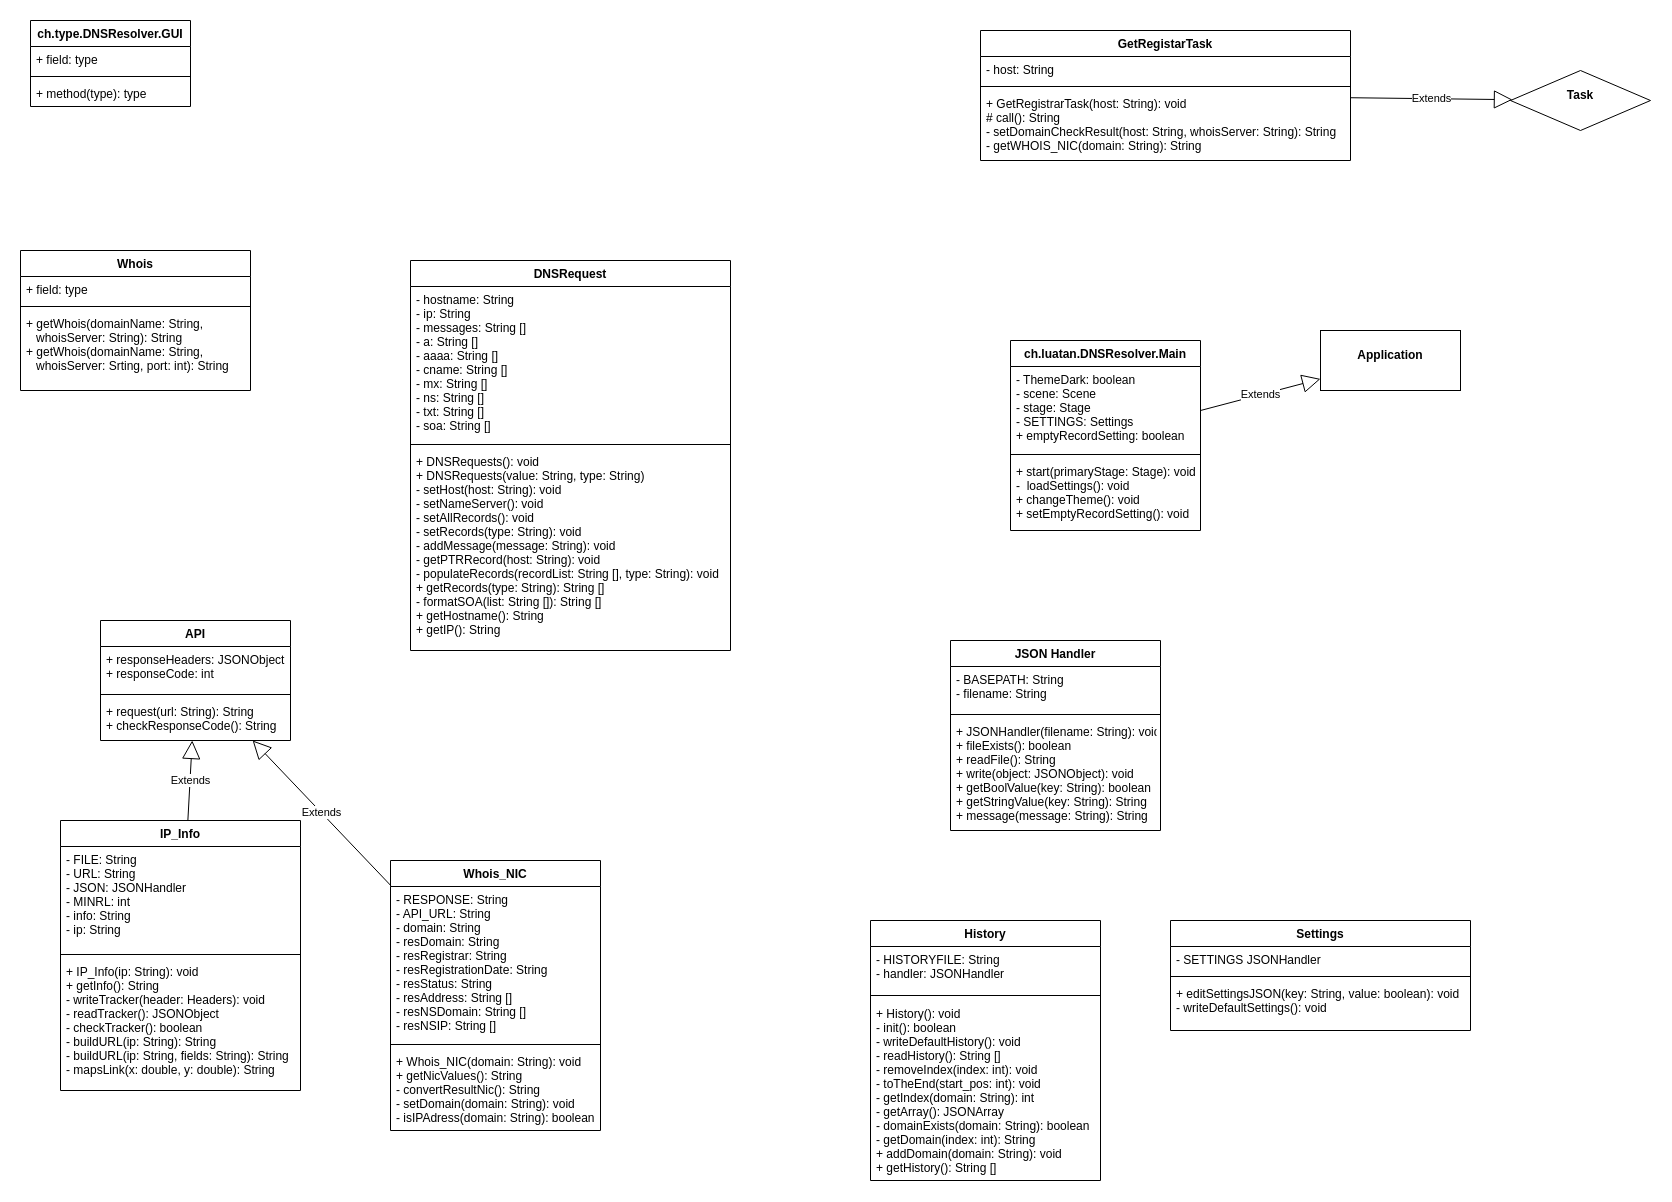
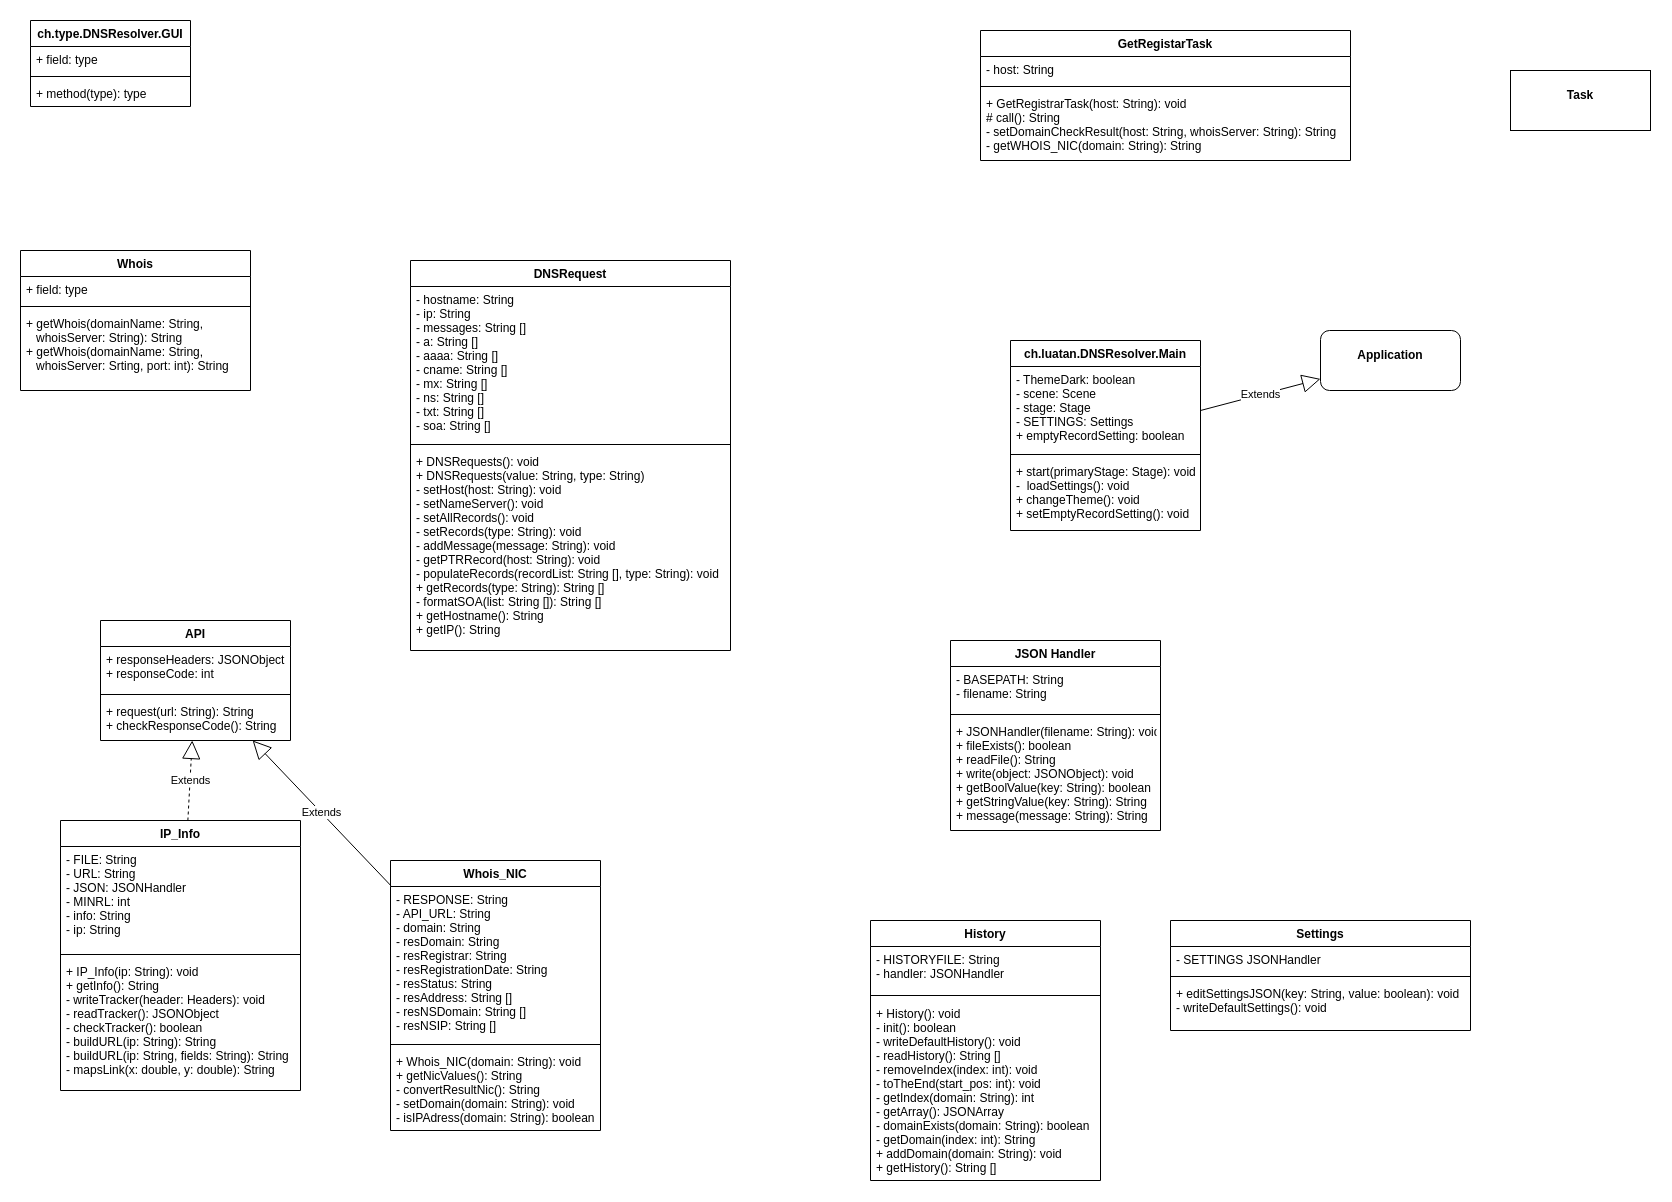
edge "GetRegistarTask" -> "Task": removed, label "Extends"
node "Task": shape diamond -> rectangle
node "Application": shape rectangle -> rounded rectangle
edge "IP_Info" -> "API": style solid -> dashed
